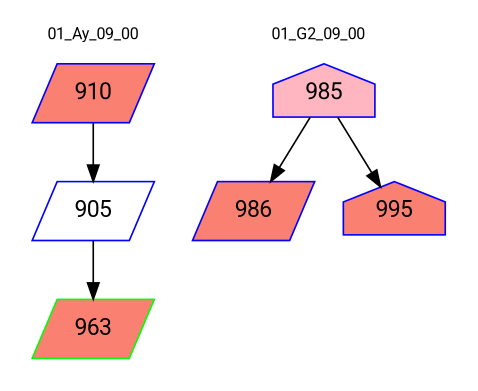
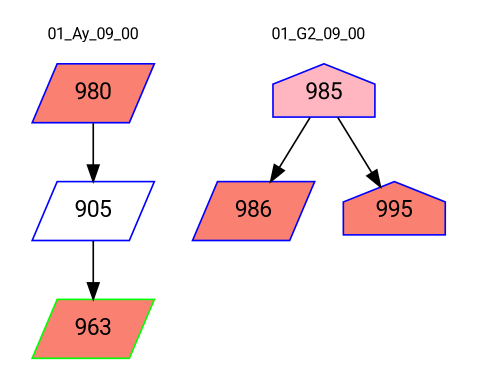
node "910": label "910" -> "980"
